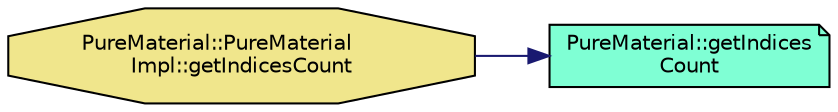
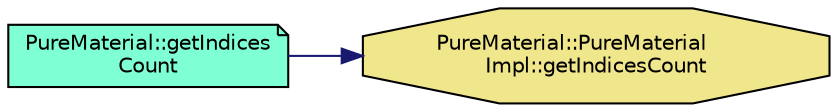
edge "PureMaterial::PureMaterial Impl::getIndicesCount" -> "PureMaterial::getIndices Count": reversed
